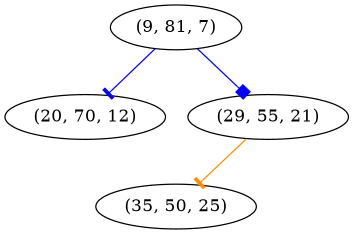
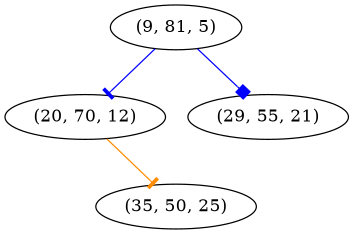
node "(9, 81, 7)": label "(9, 81, 7)" -> "(9, 81, 5)"
edge "(29, 55, 21)" -> "(35, 50, 25)": now "(20, 70, 12)" -> "(35, 50, 25)"
